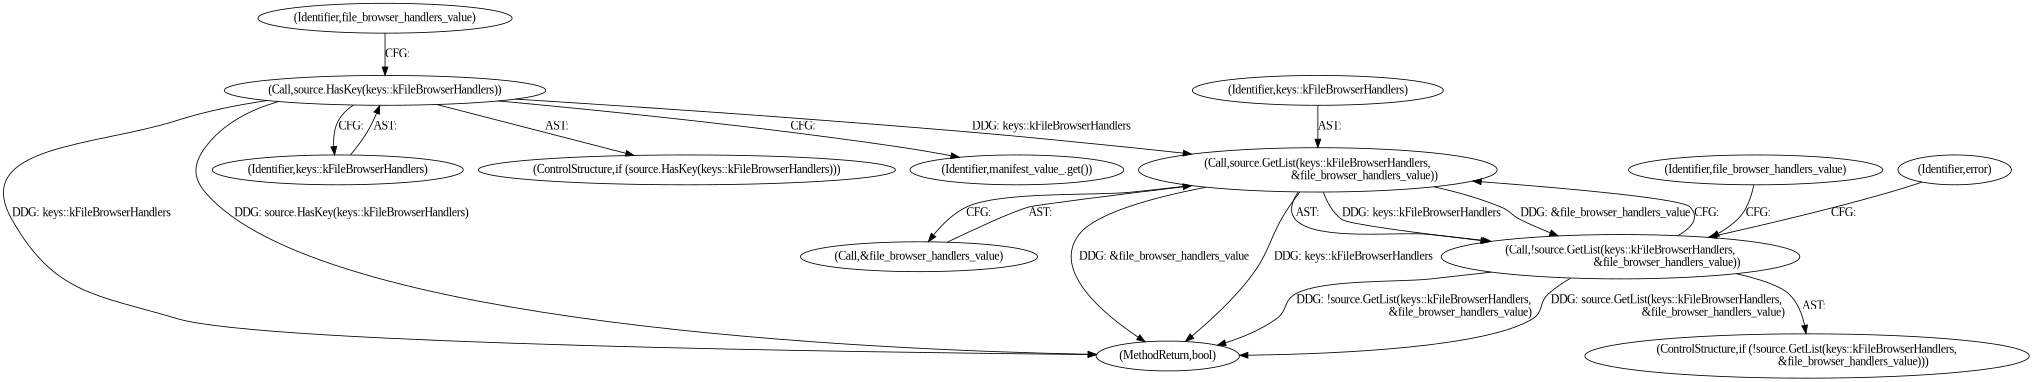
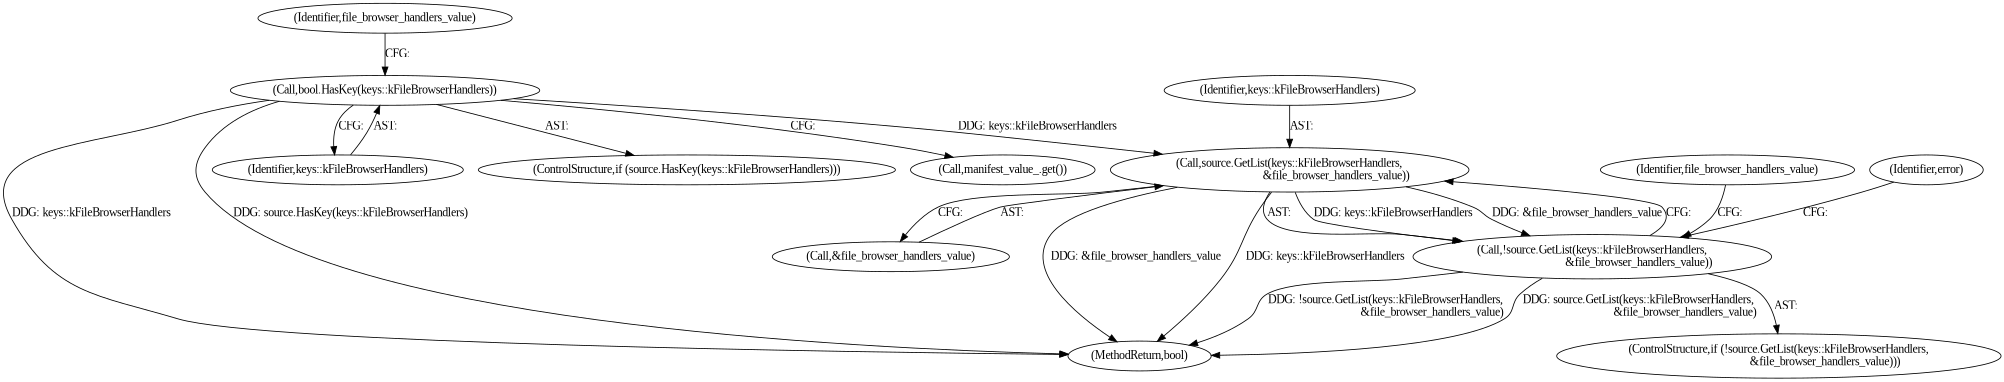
node "(Call,source.HasKey(keys::kFileBrowserHandlers))": label "(Call,source.HasKey(keys::kFileBrowserHandlers))" -> "(Call,bool.HasKey(keys::kFileBrowserHandlers))"
node "(Identifier,manifest_value_.get())": label "(Identifier,manifest_value_.get())" -> "(Call,manifest_value_.get())"
